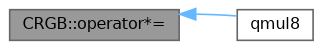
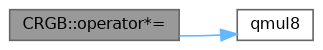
edge "qmul8" -> "CRGB::operator*=": reversed
